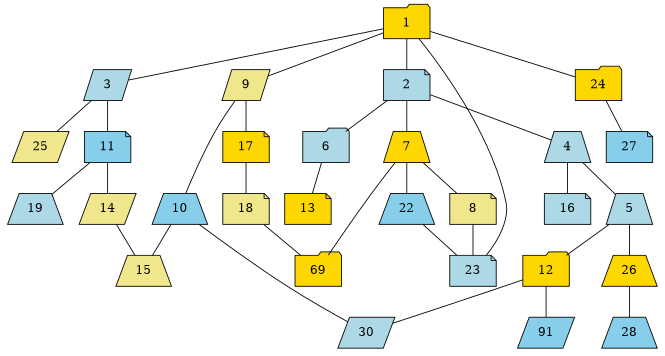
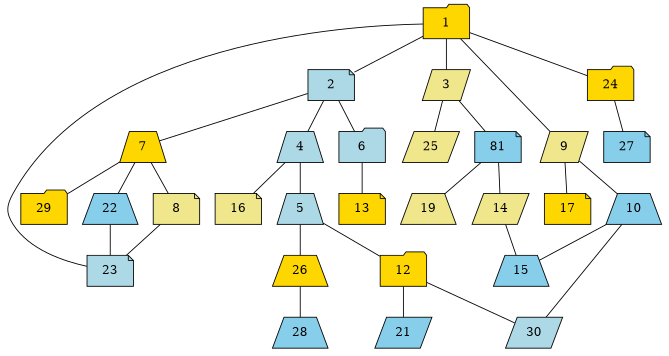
node "3": fillcolor lightblue -> khaki
node "11": label "11" -> "81"
node "19": fillcolor lightblue -> khaki
node "18": removed
node "16": fillcolor lightblue -> khaki
node "15": fillcolor khaki -> skyblue
node "69": label "69" -> "29"
node "91": label "91" -> "21"
